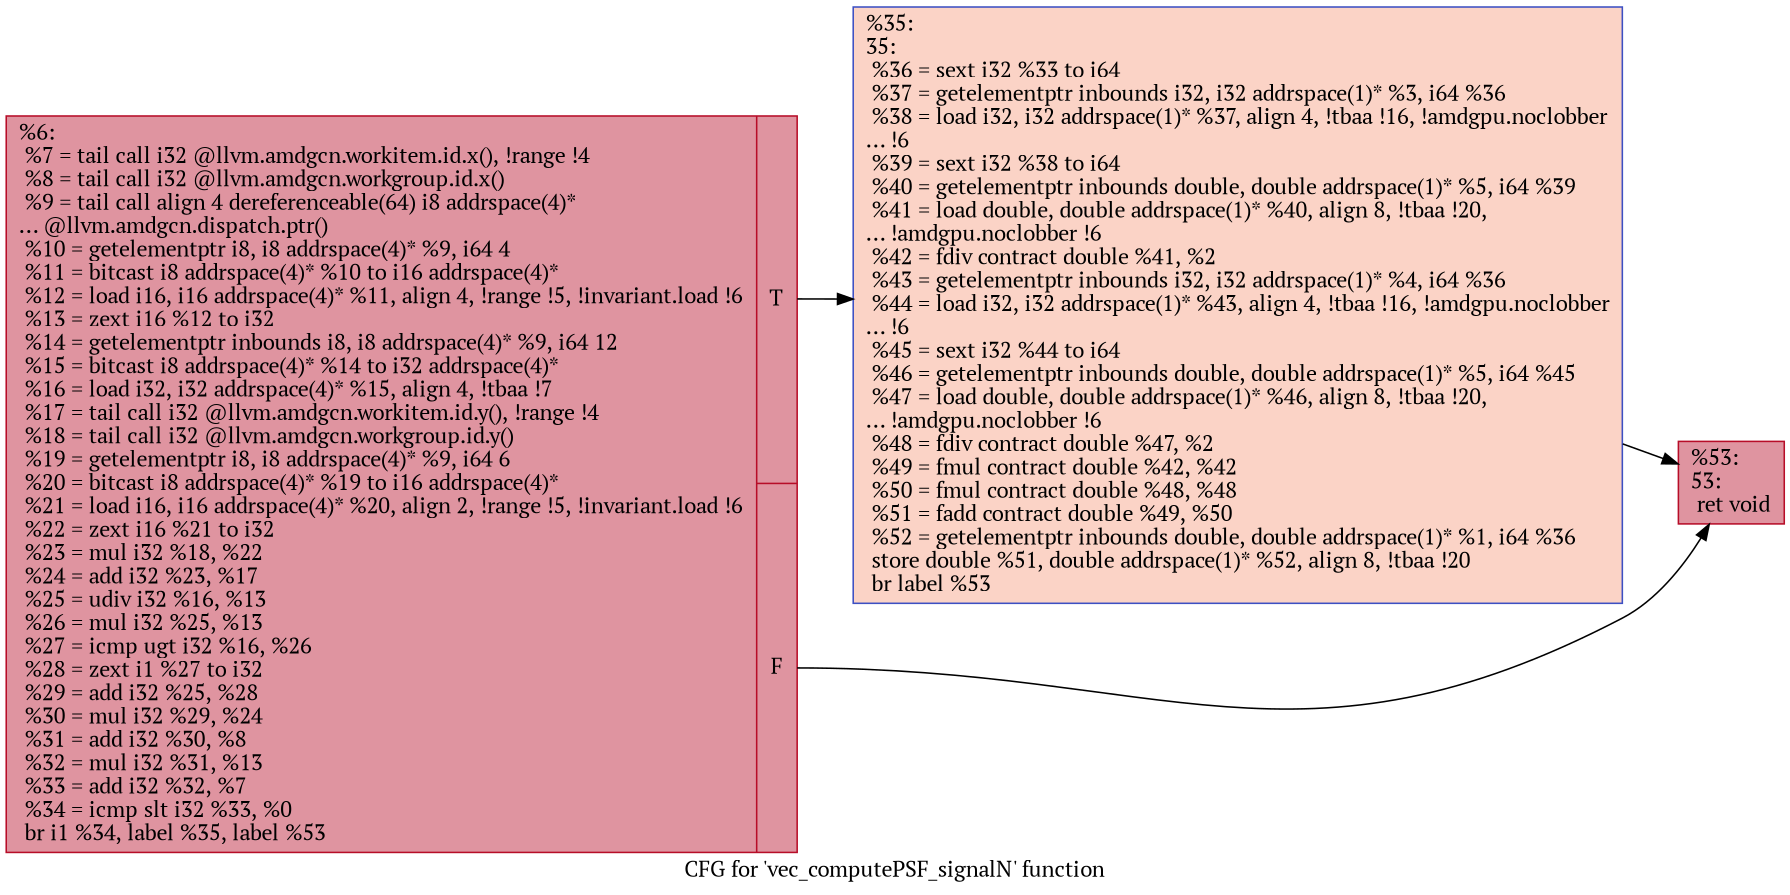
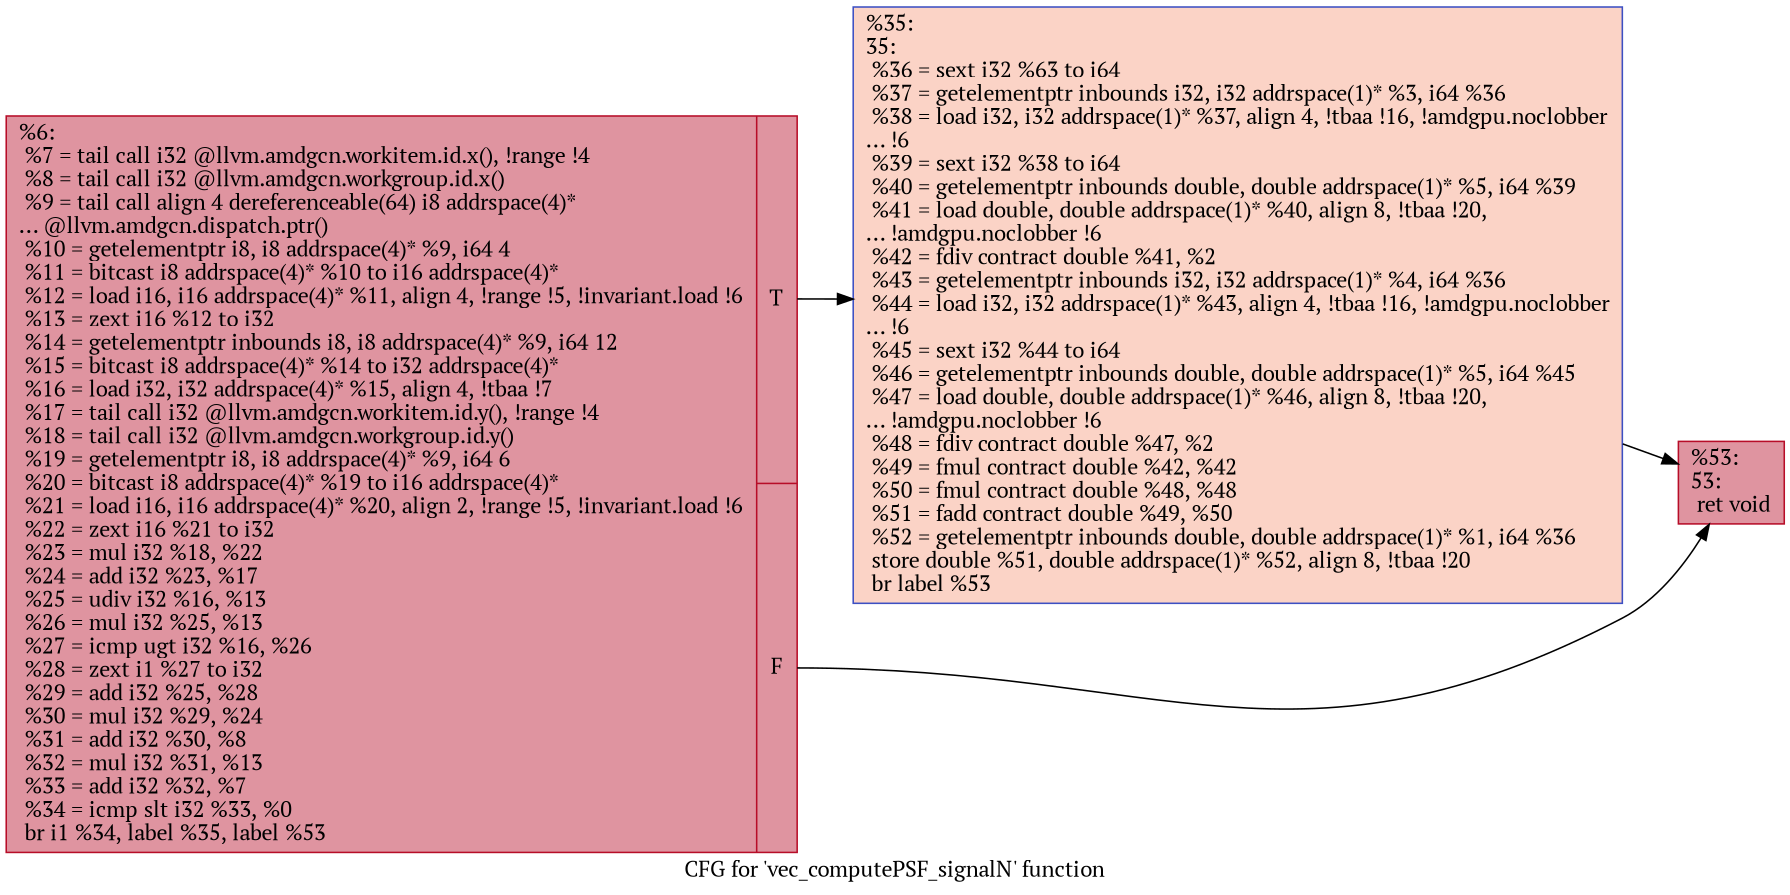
node "%35:": text "%36 = sext i32 %33 to i64" -> "%36 = sext i32 %63 to i64"
